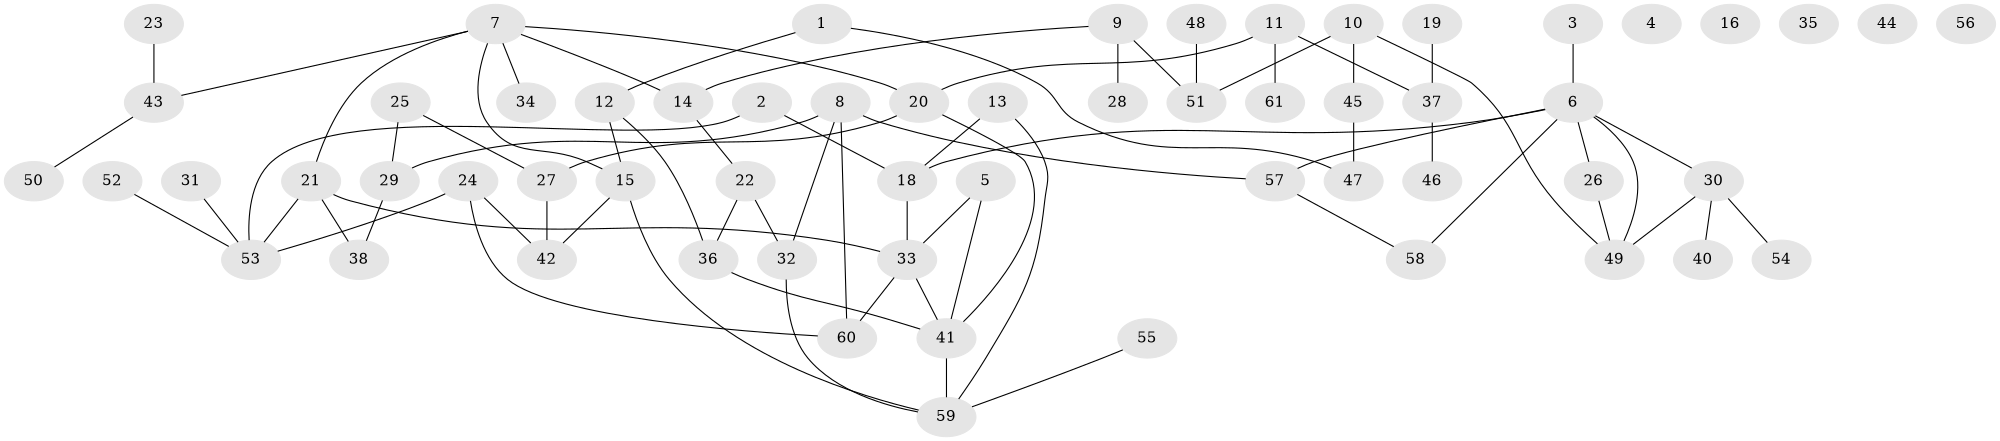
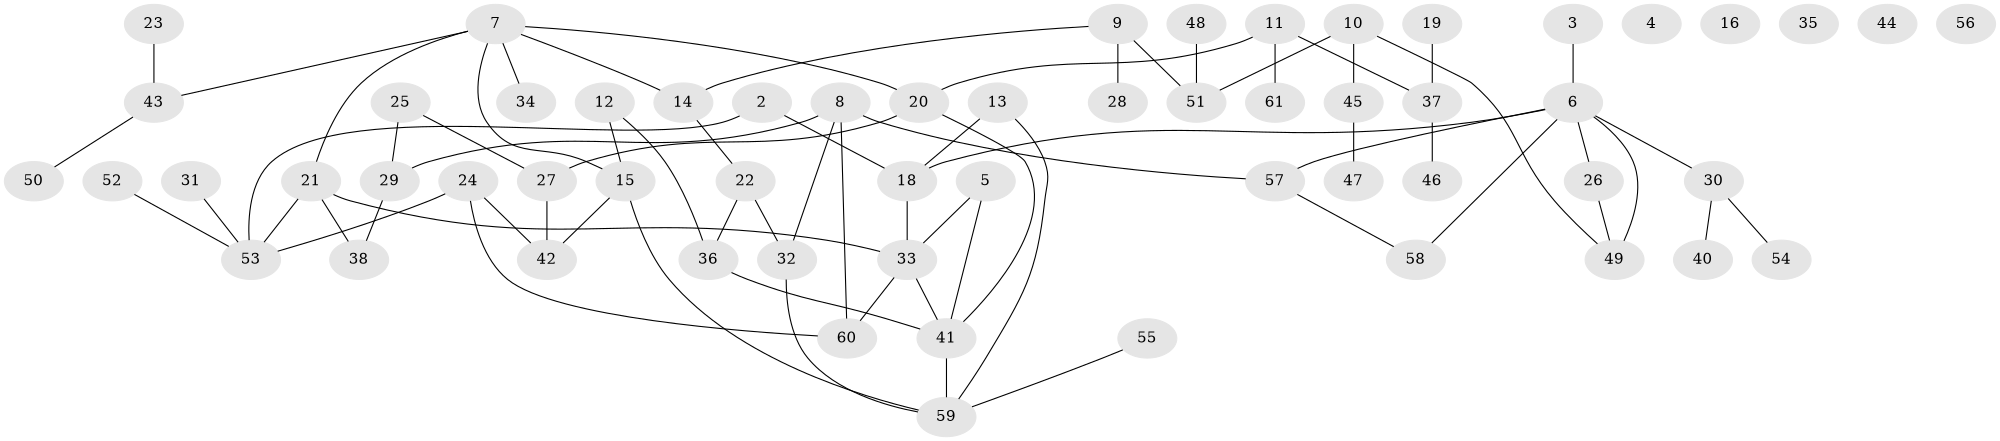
node "1": removed
edge "30" -- "49": removed
